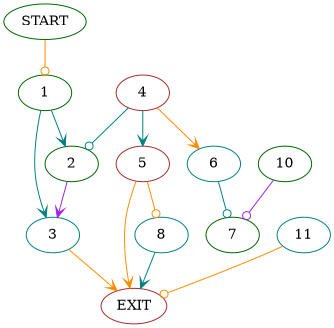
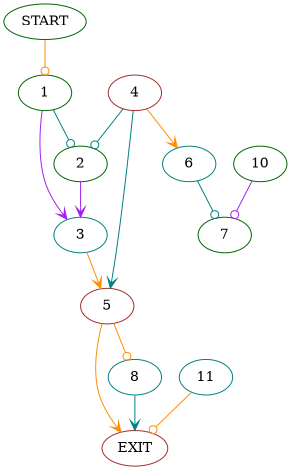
edge "1" -> "2": arrowhead vee -> odot
edge "1" -> "3": color teal -> purple
edge "3" -> "EXIT": now "3" -> "5"
